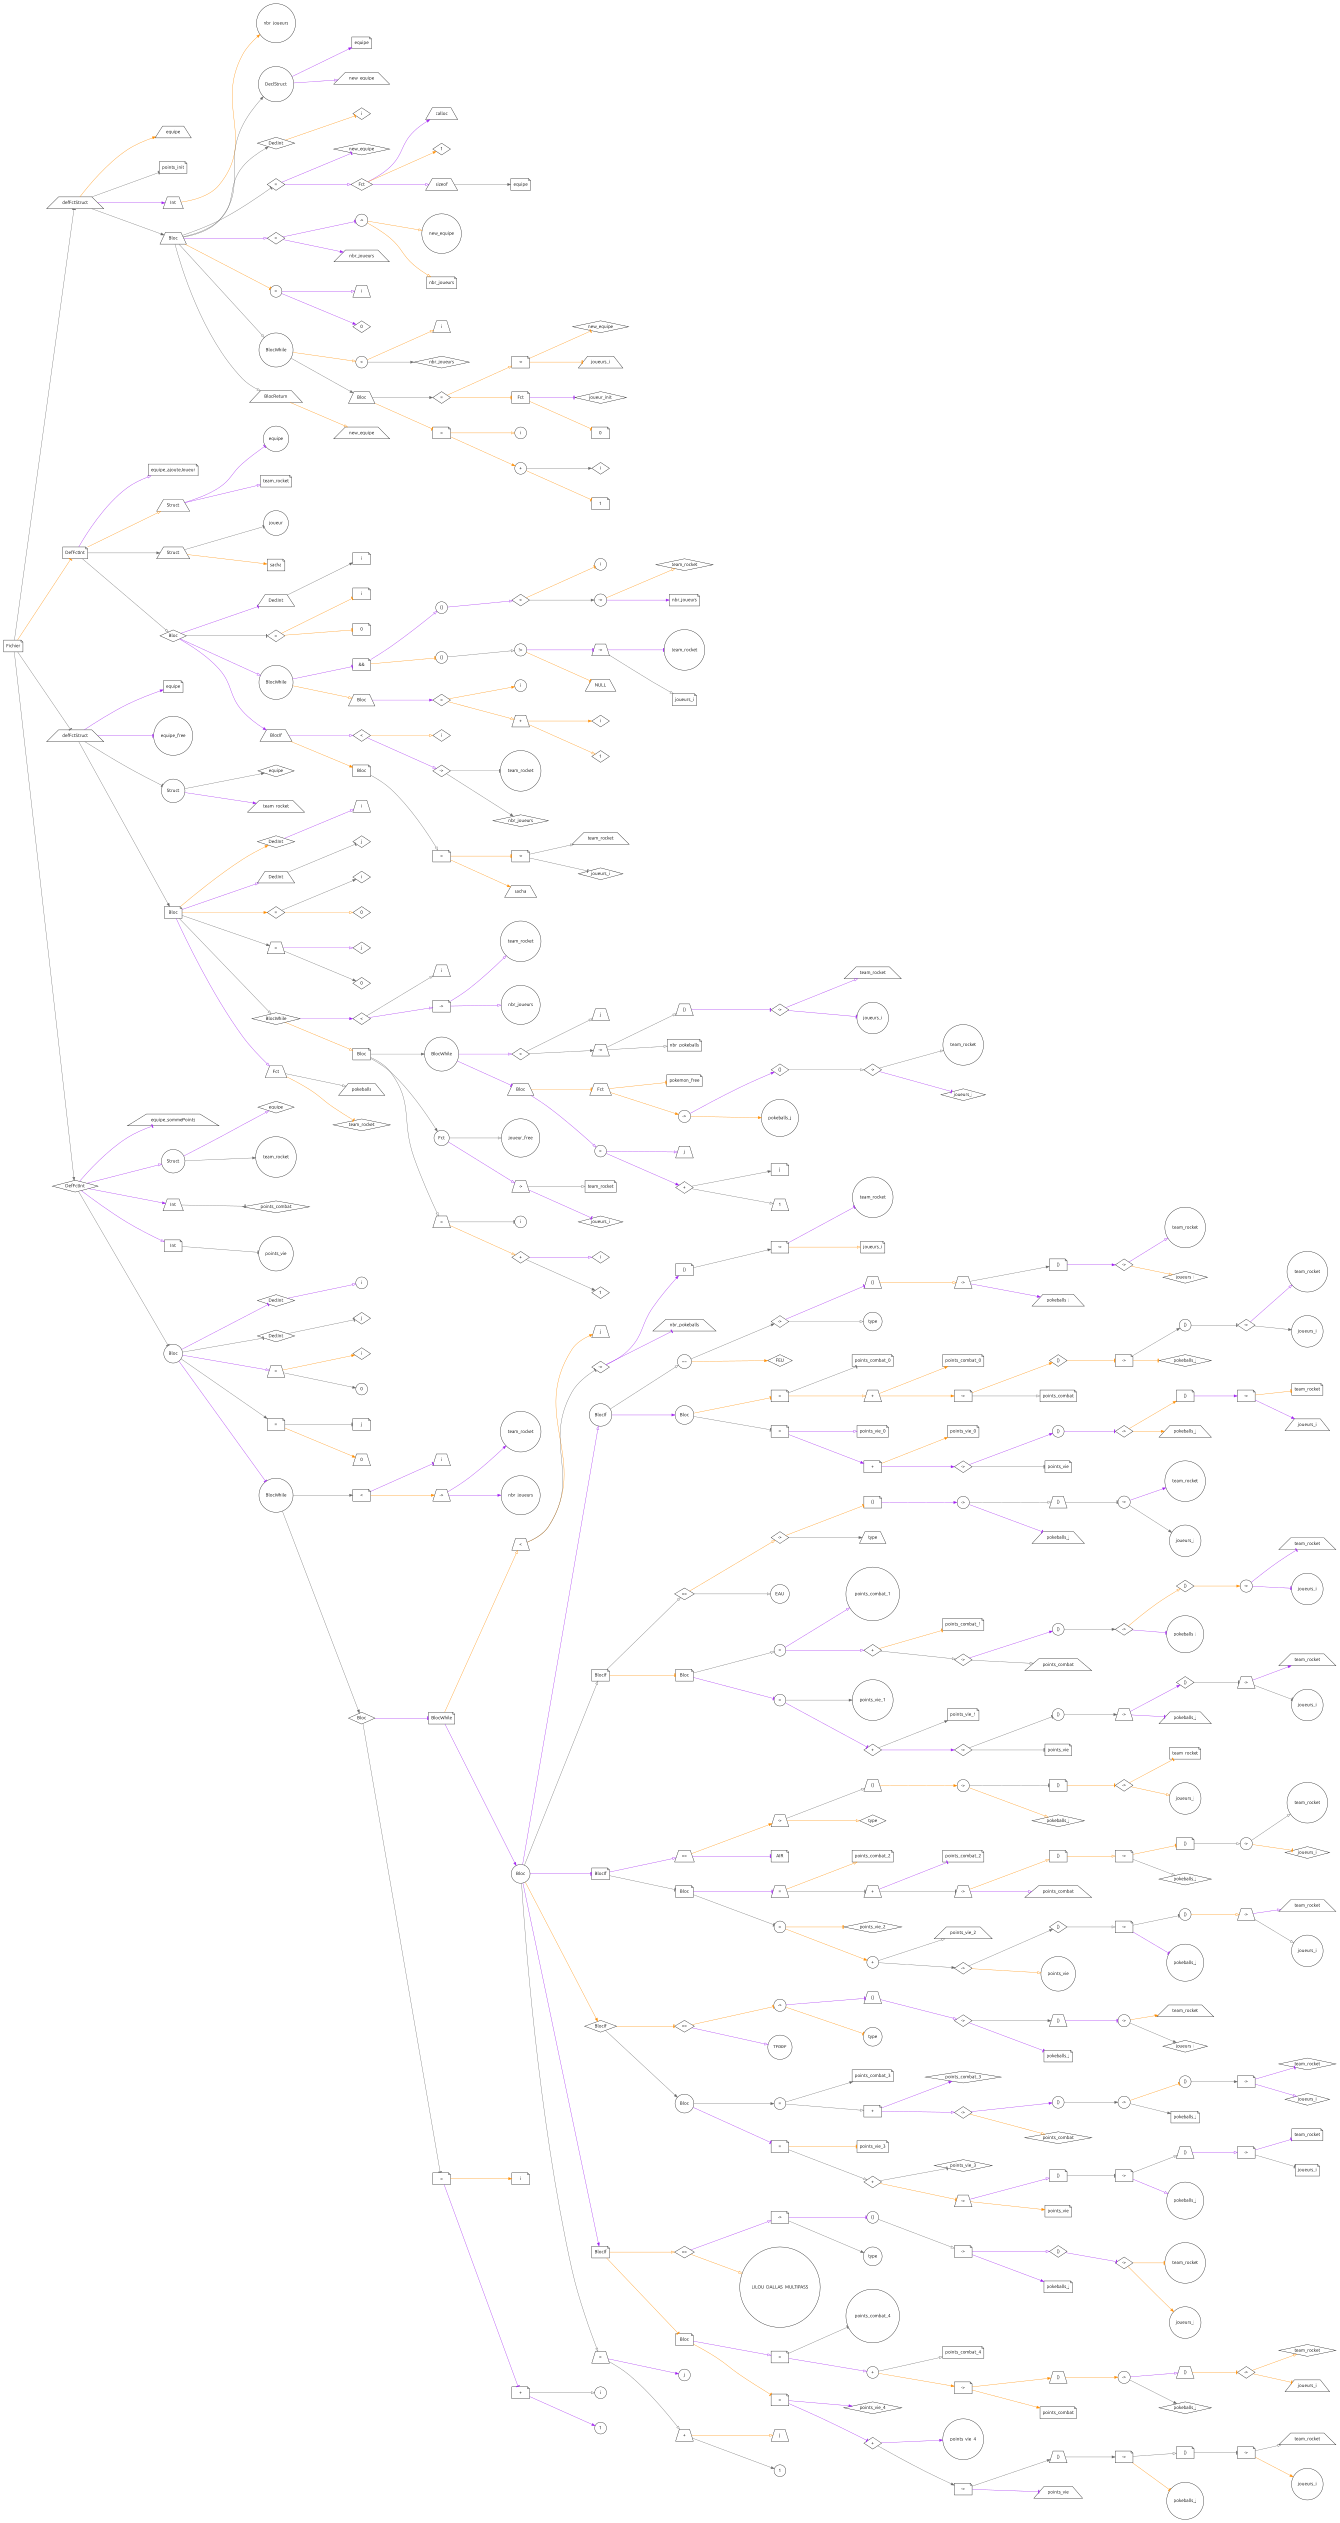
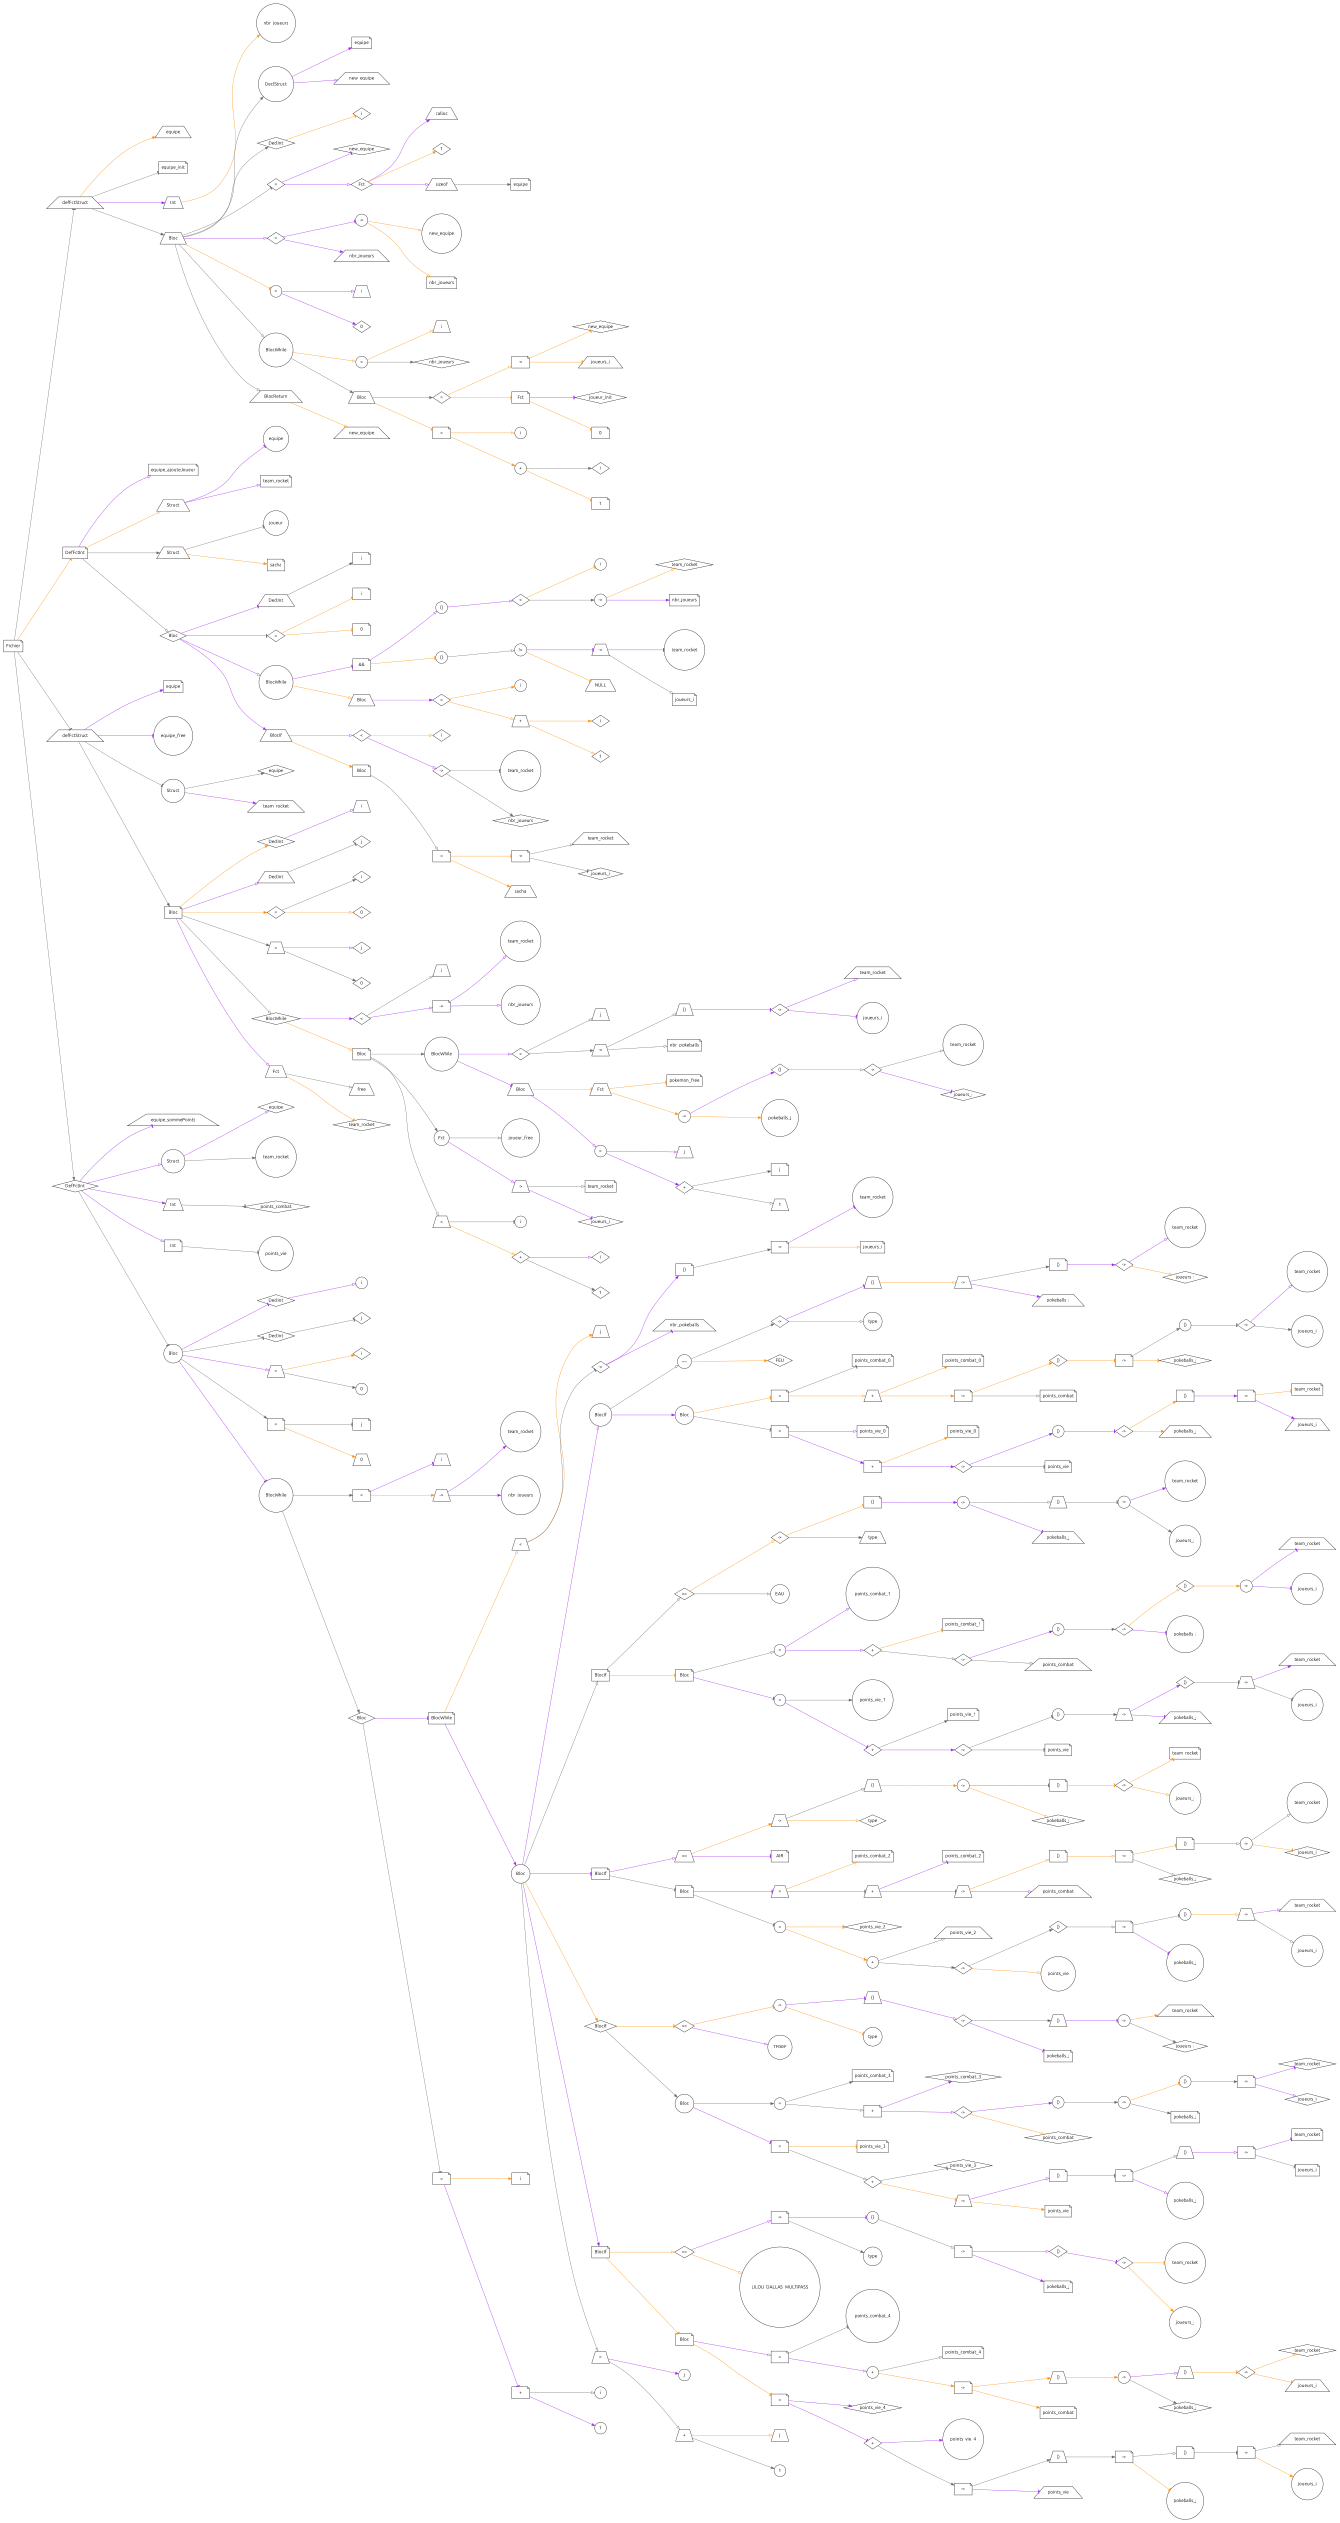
node "points_init": label "points_init" -> "equipe_init"
node "pokeballs": label "pokeballs" -> "free"
